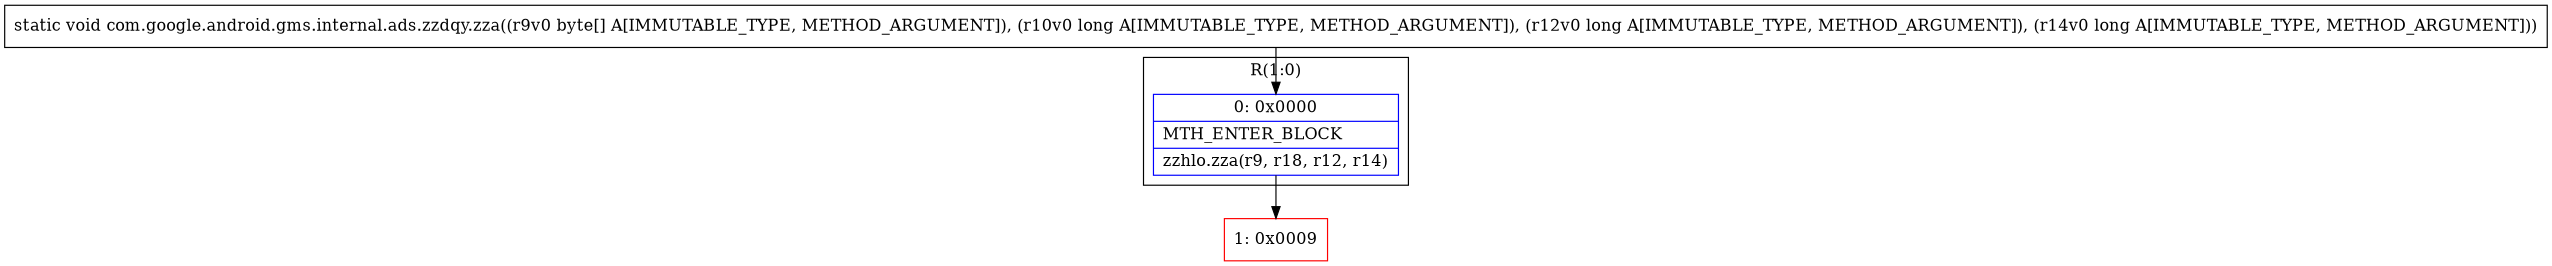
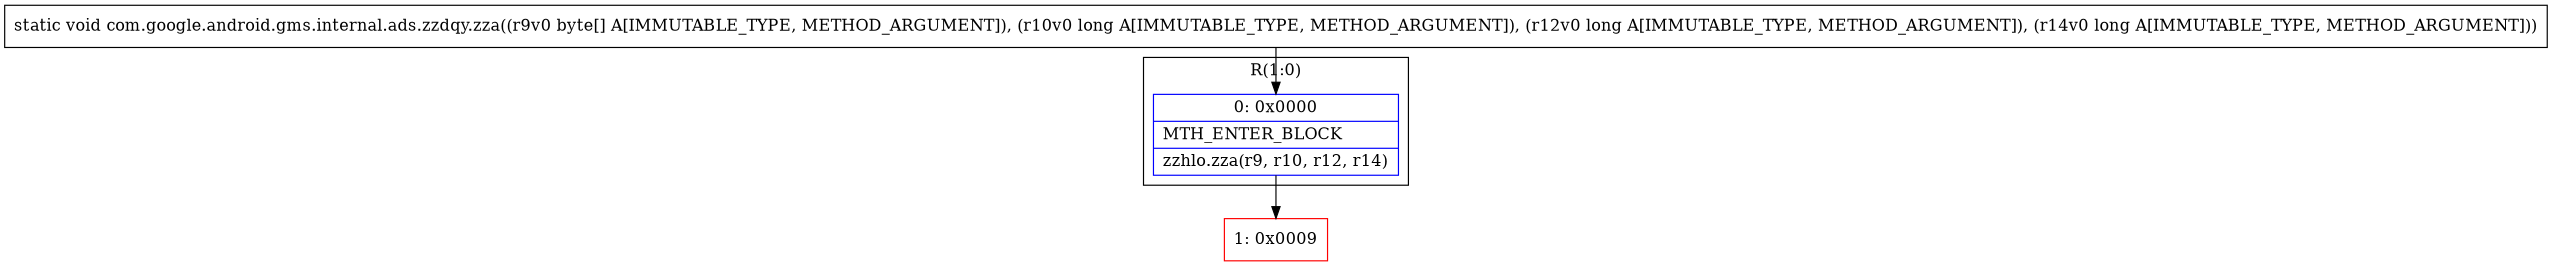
node "0: 0x0000": text "zzhlo.zza(r9, r18, r12, r14)" -> "zzhlo.zza(r9, r10, r12, r14)"
